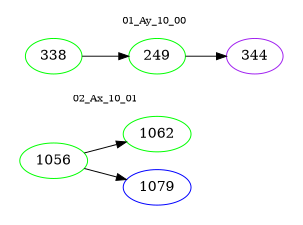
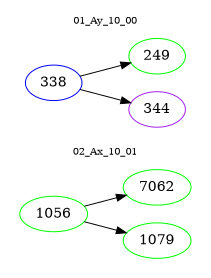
node "338": color green -> blue
edge "249" -> "344": now "338" -> "344"
node "1062": label "1062" -> "7062"
node "1079": color blue -> green
